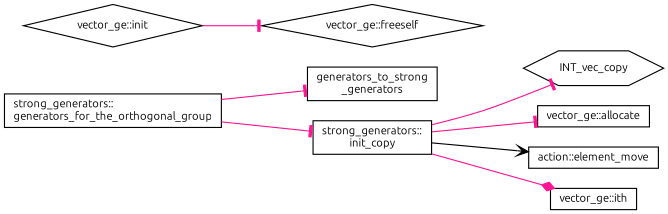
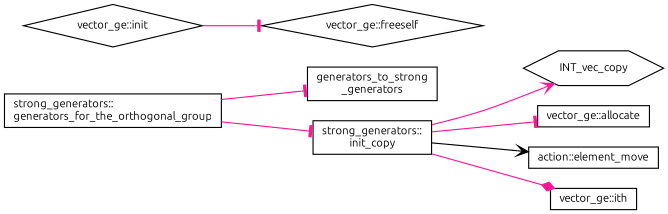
edge "strong_generators:: init_copy" -> "INT_vec_copy": arrowhead tee -> vee
